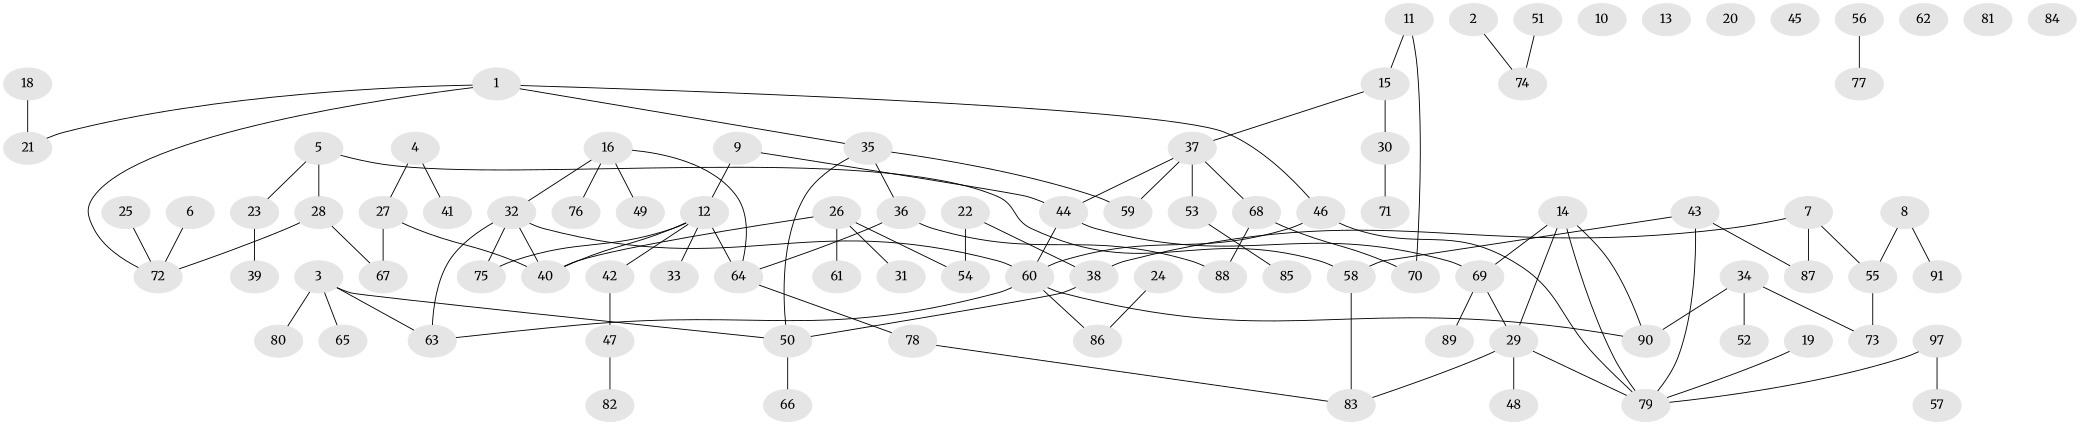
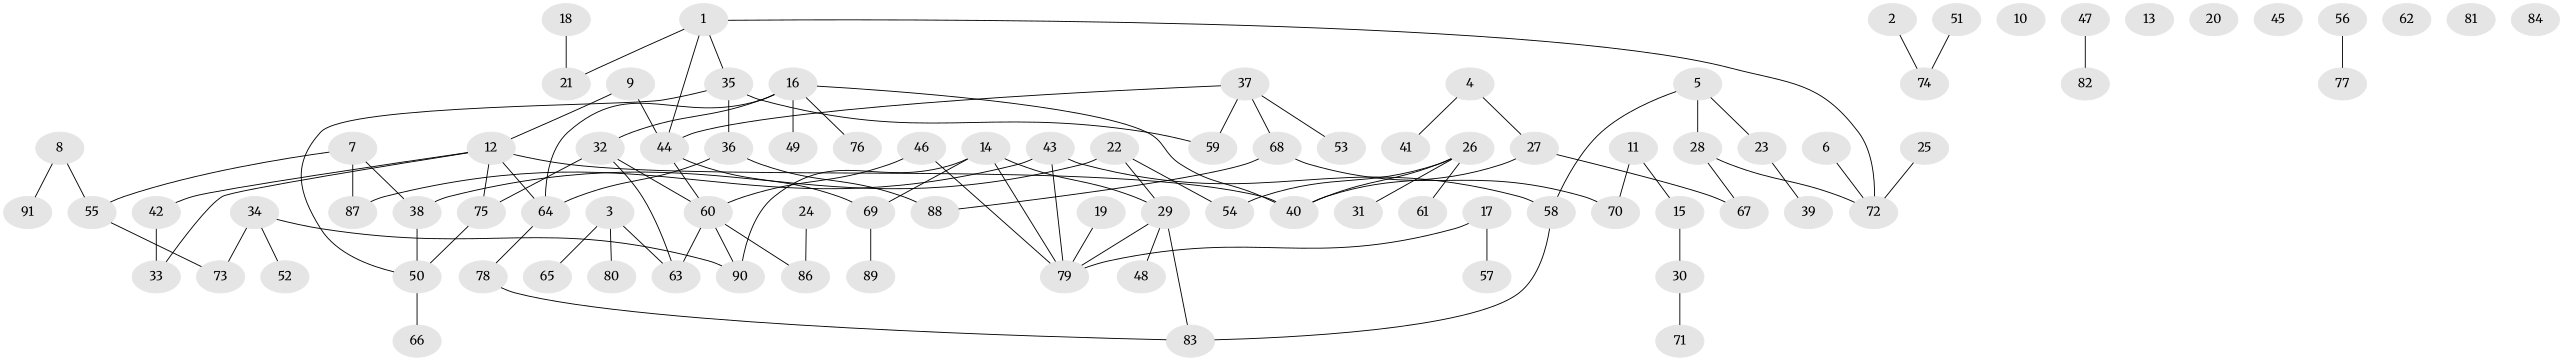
edge "1" -- "46": now "1" -- "44"
edge "15" -- "37": removed
edge "32" -- "40": now "16" -- "40"
node "85": removed
edge "42" -- "47": now "42" -- "33"
edge "69" -- "29": now "22" -- "29"
edge "3" -- "50": now "75" -- "50"
node "97": label "97" -> "17"
